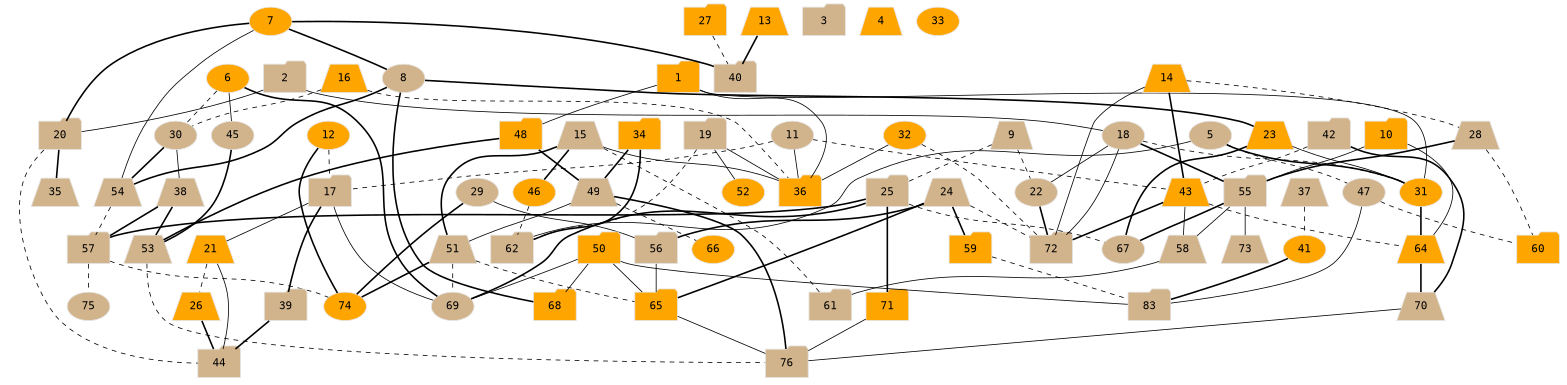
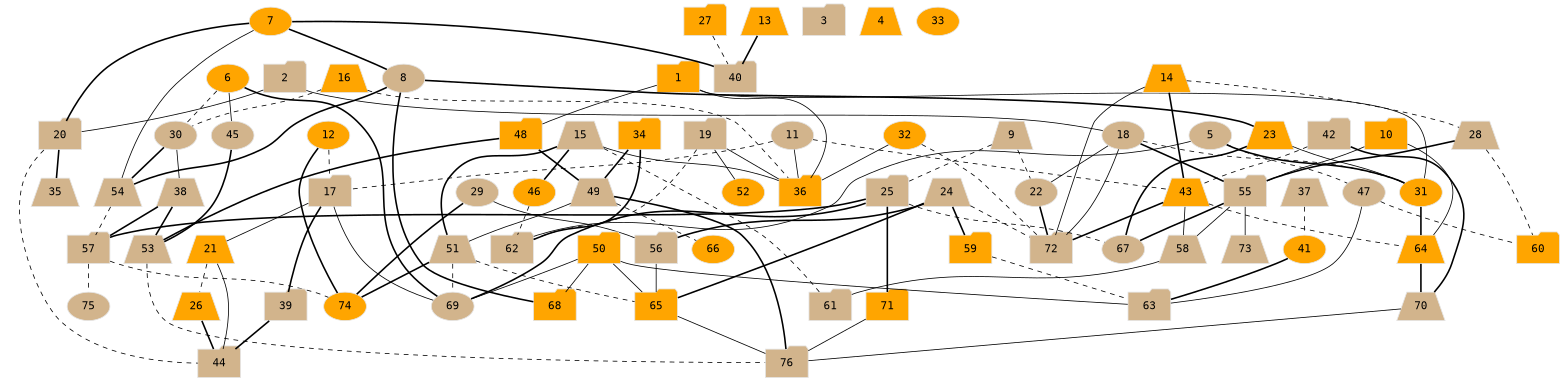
node "83": label "83" -> "63"
